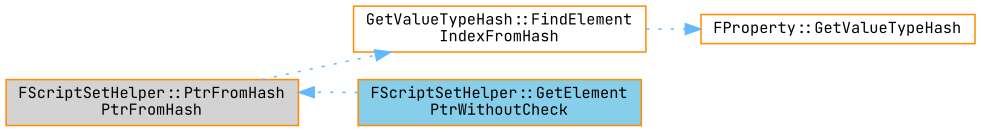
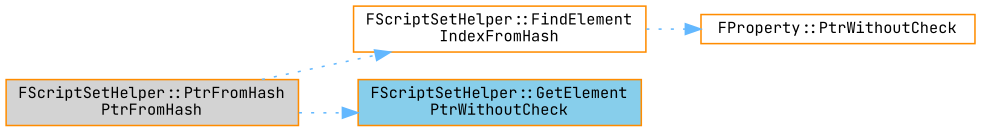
node "GetValueTypeHash::FindElement IndexFromHash": label "GetValueTypeHash::FindElement IndexFromHash" -> "FScriptSetHelper::FindElement IndexFromHash"
node "FProperty::GetValueTypeHash": label "FProperty::GetValueTypeHash" -> "FProperty::PtrWithoutCheck"
edge "FScriptSetHelper::GetElement PtrWithoutCheck" -> "FScriptSetHelper::PtrFromHash PtrFromHash": reversed
